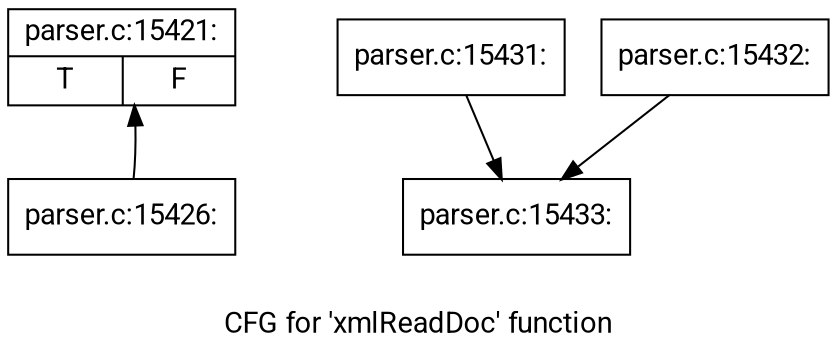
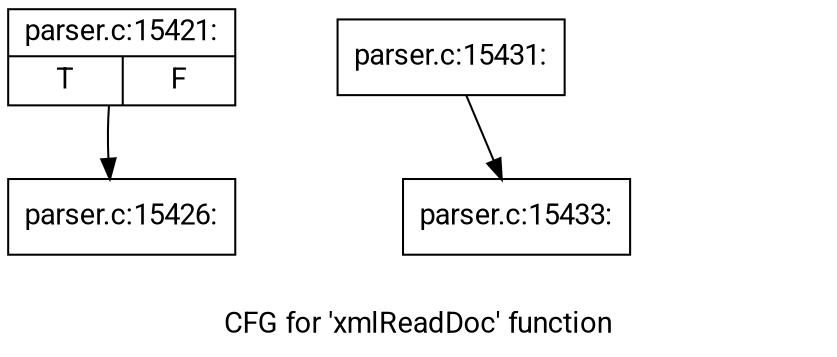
node "parser.c:15432:": removed
edge "parser.c:15426:" -> "parser.c:15421:": reversed
